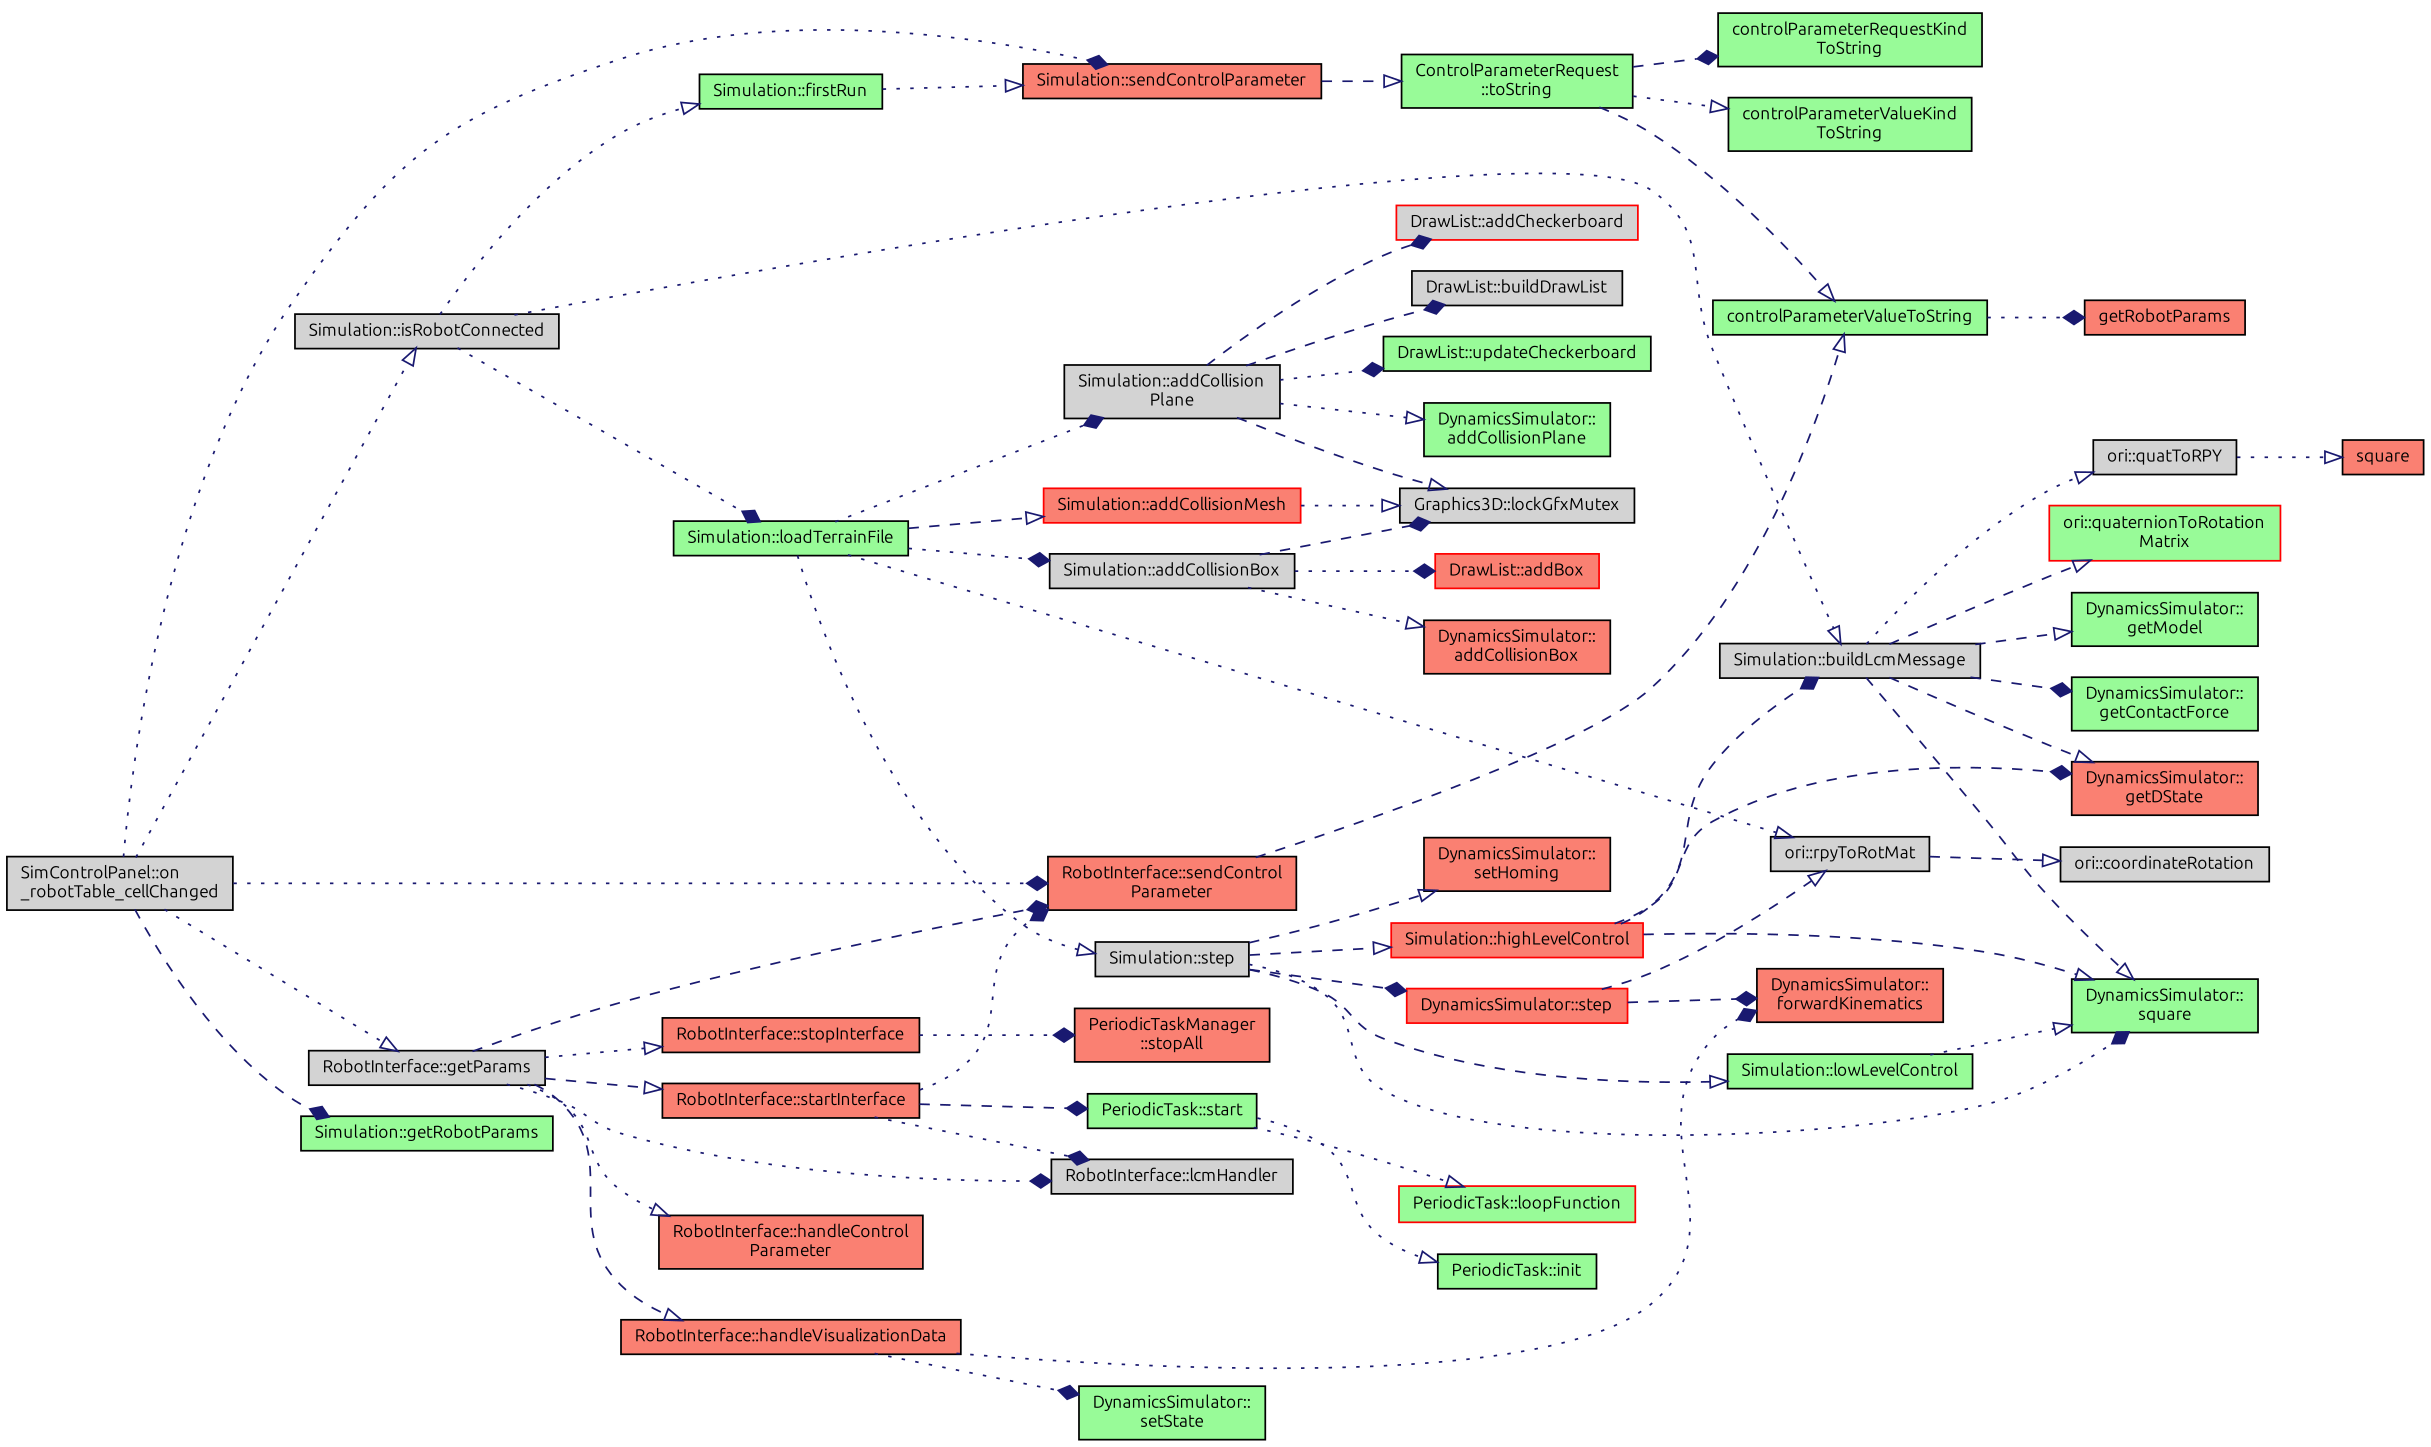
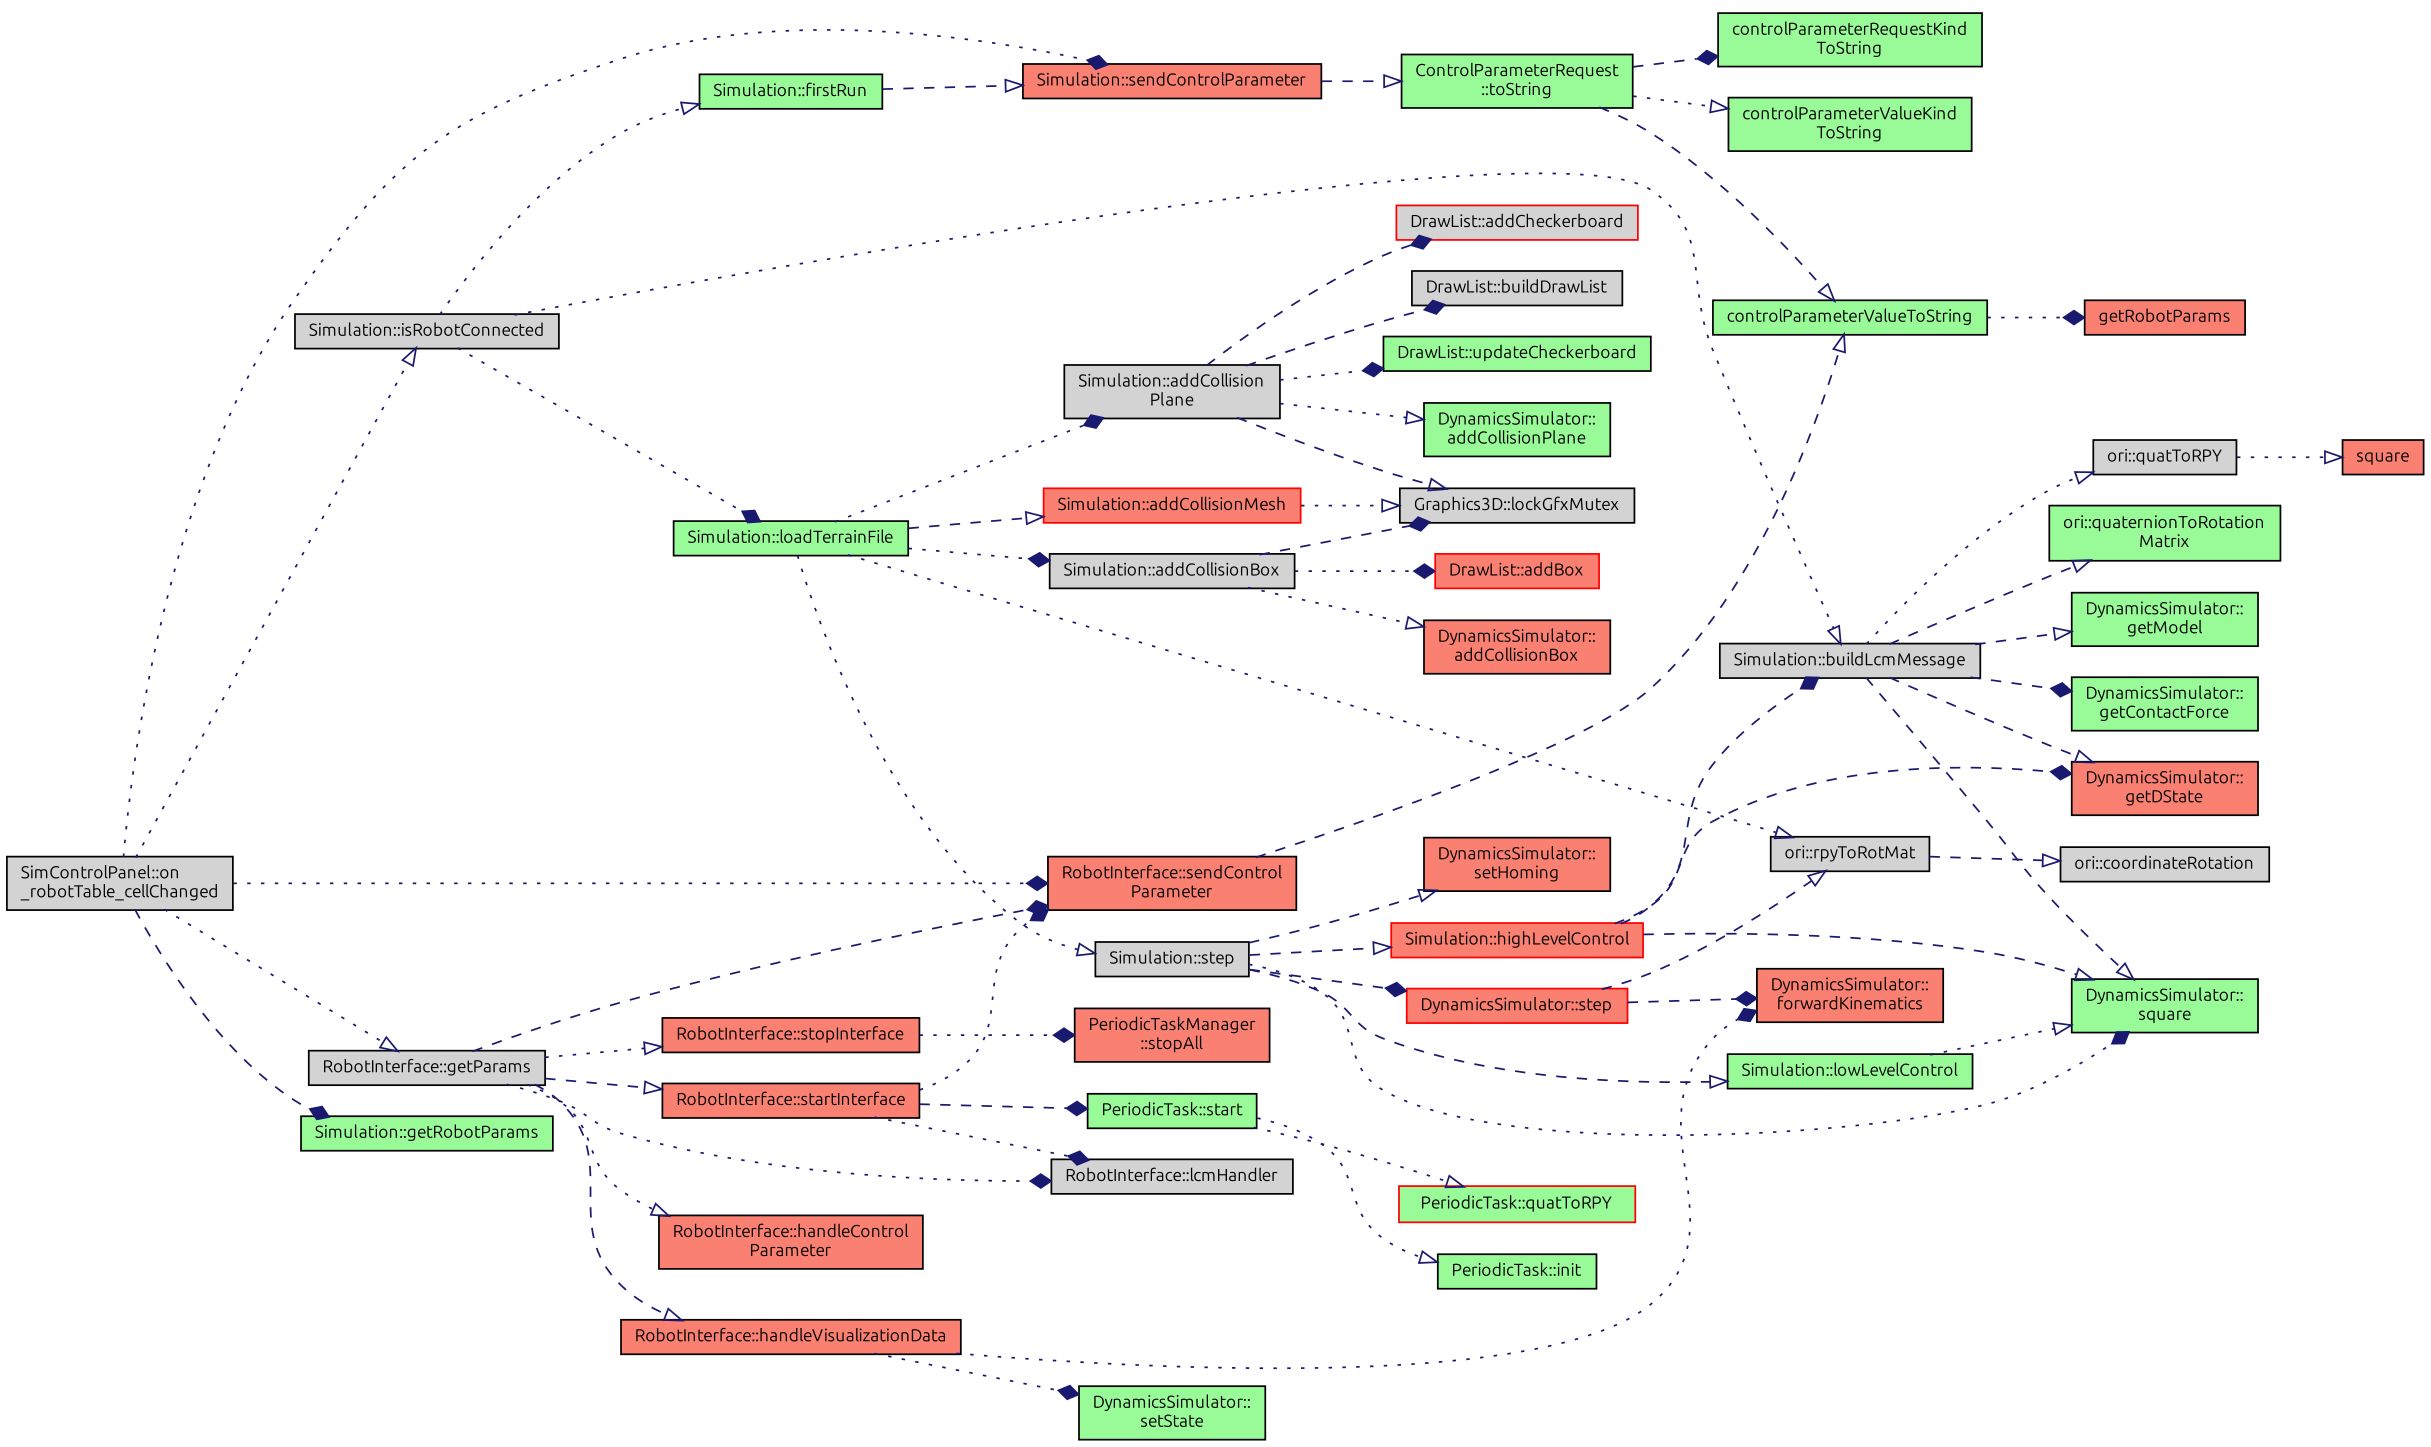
edge "Simulation::firstRun" -> "Simulation::sendControlParameter": style dotted -> dashed
node "ori::quaternionToRotation Matrix": color red -> black
node "PeriodicTask::loopFunction": label "PeriodicTask::loopFunction" -> "PeriodicTask::quatToRPY"
